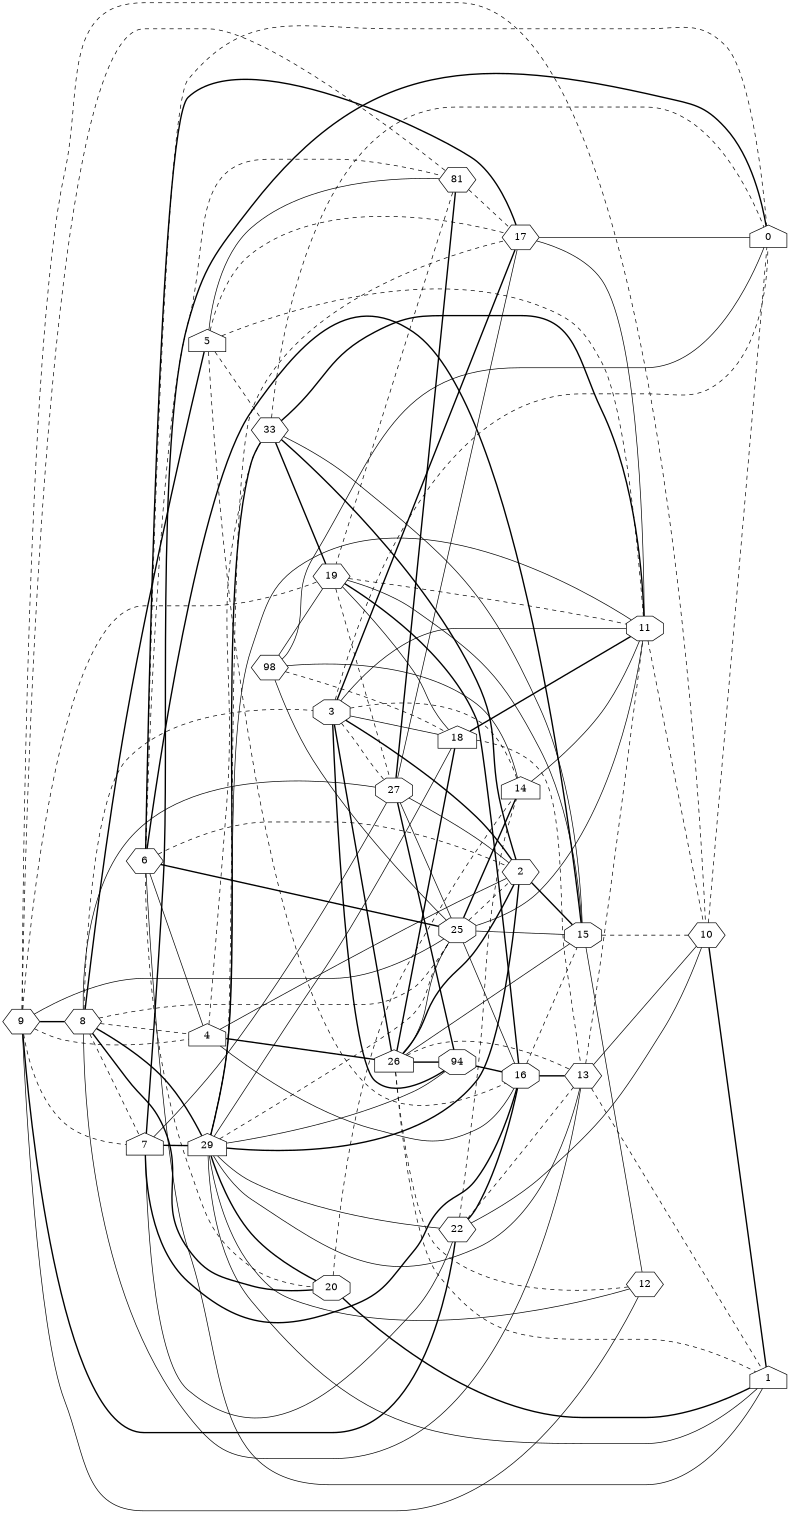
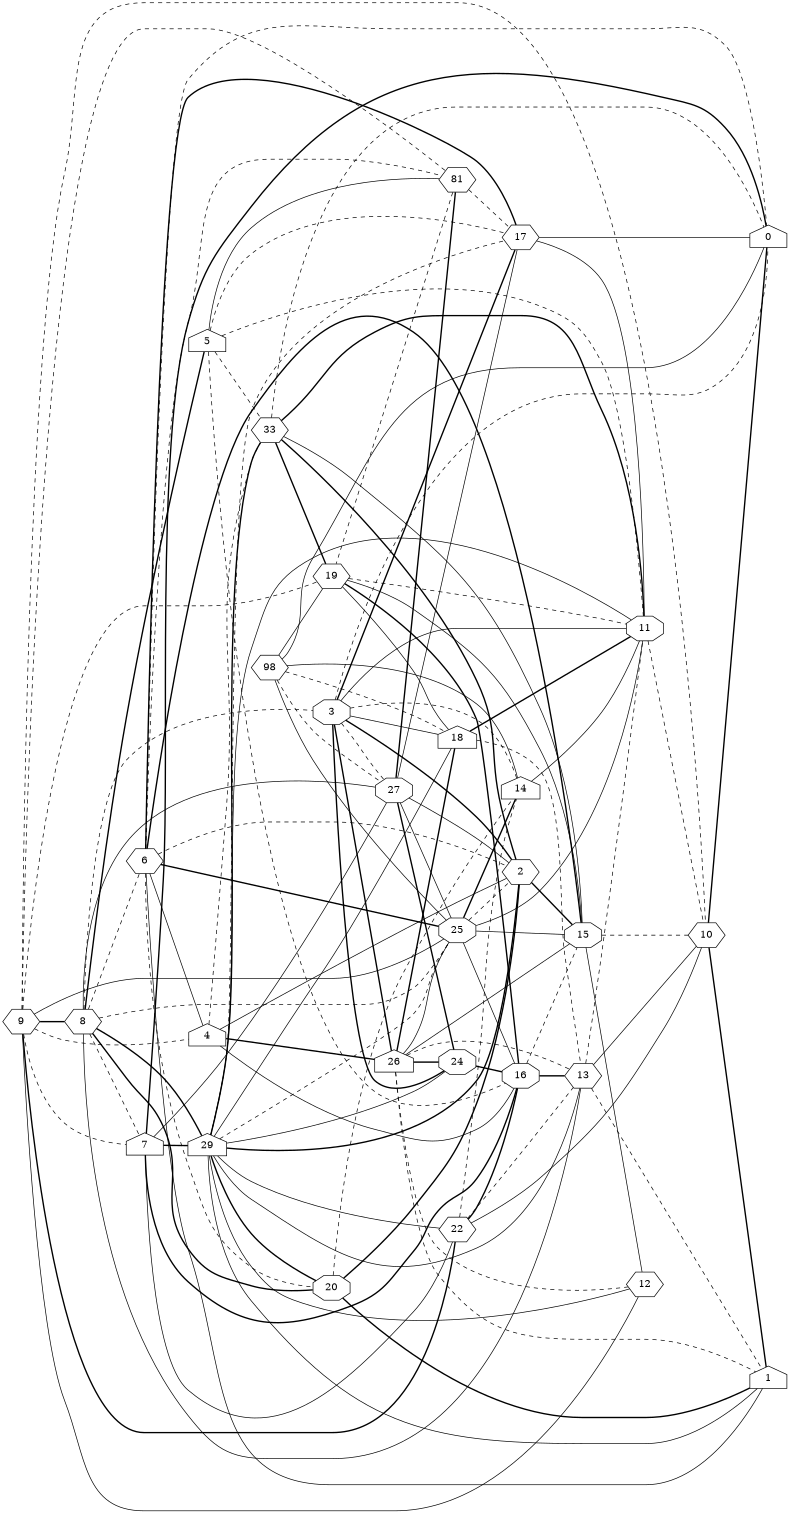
edge "0" -- "10": style dashed -> bold
edge "19" -- "27": now "98" -- "27"
edge "2" -- "26": now "2" -- "20"
edge "8" -- "4": now "8" -- "6"
node "94": label "94" -> "24"
